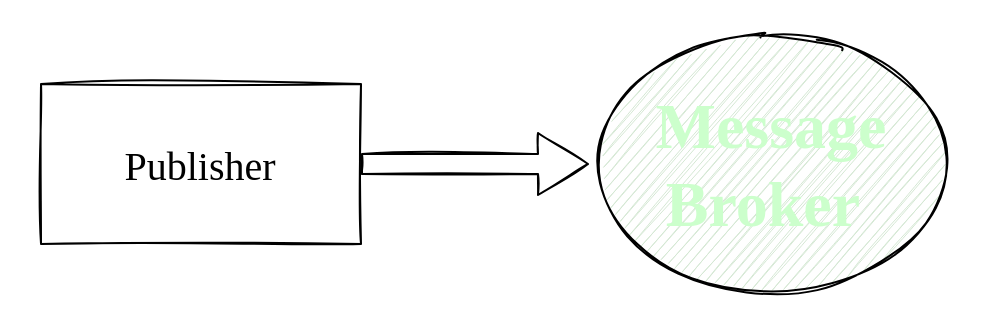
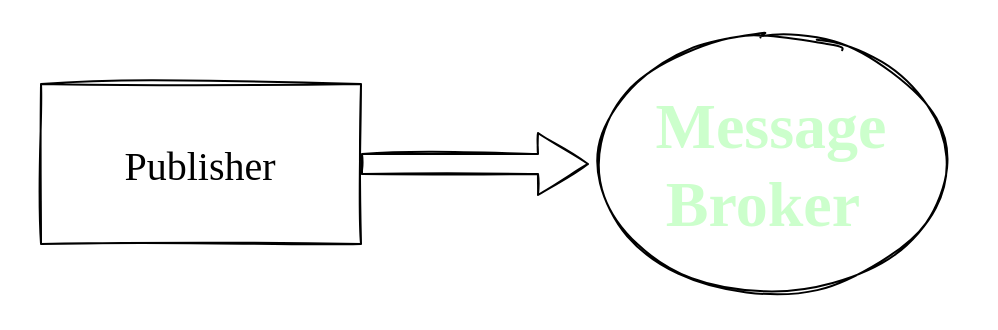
node "Message Broker": fillcolor #d5e8d4 -> #ffffff
